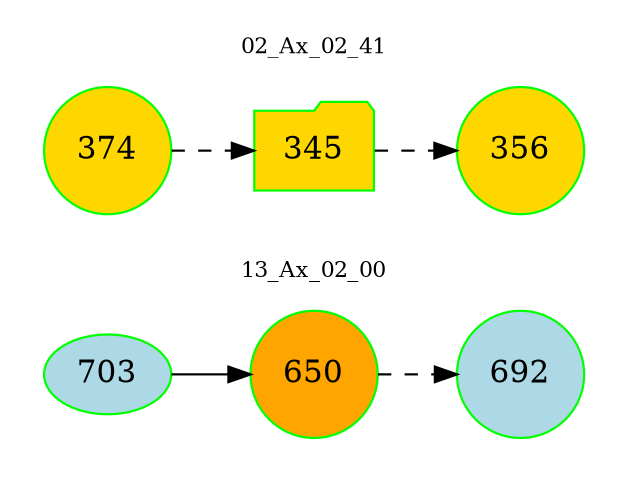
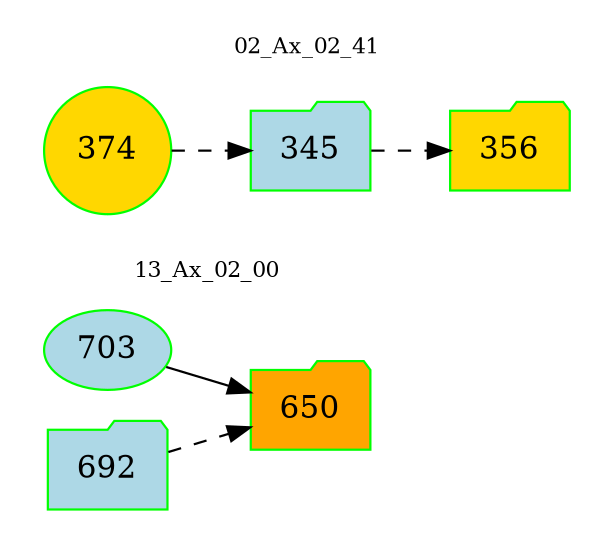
node "345": fillcolor gold -> lightblue
node "356": shape circle -> folder
node "650": shape circle -> folder
edge "650" -> "692": reversed
node "692": shape circle -> folder
